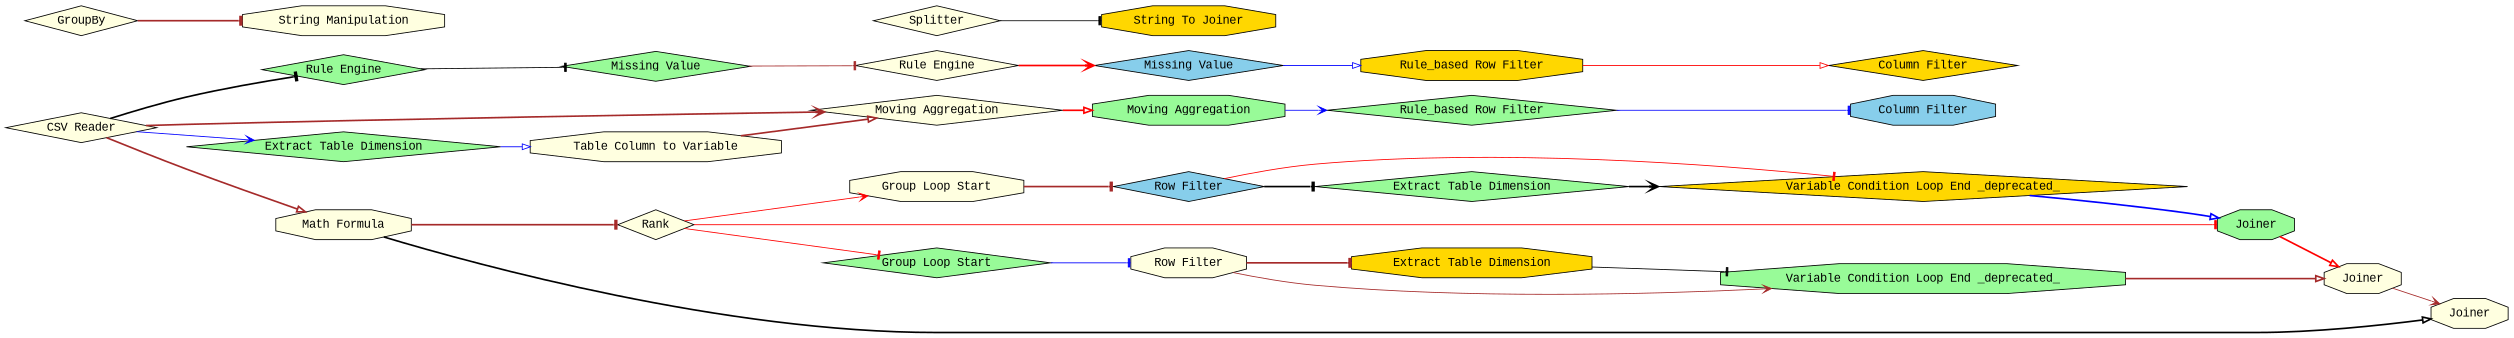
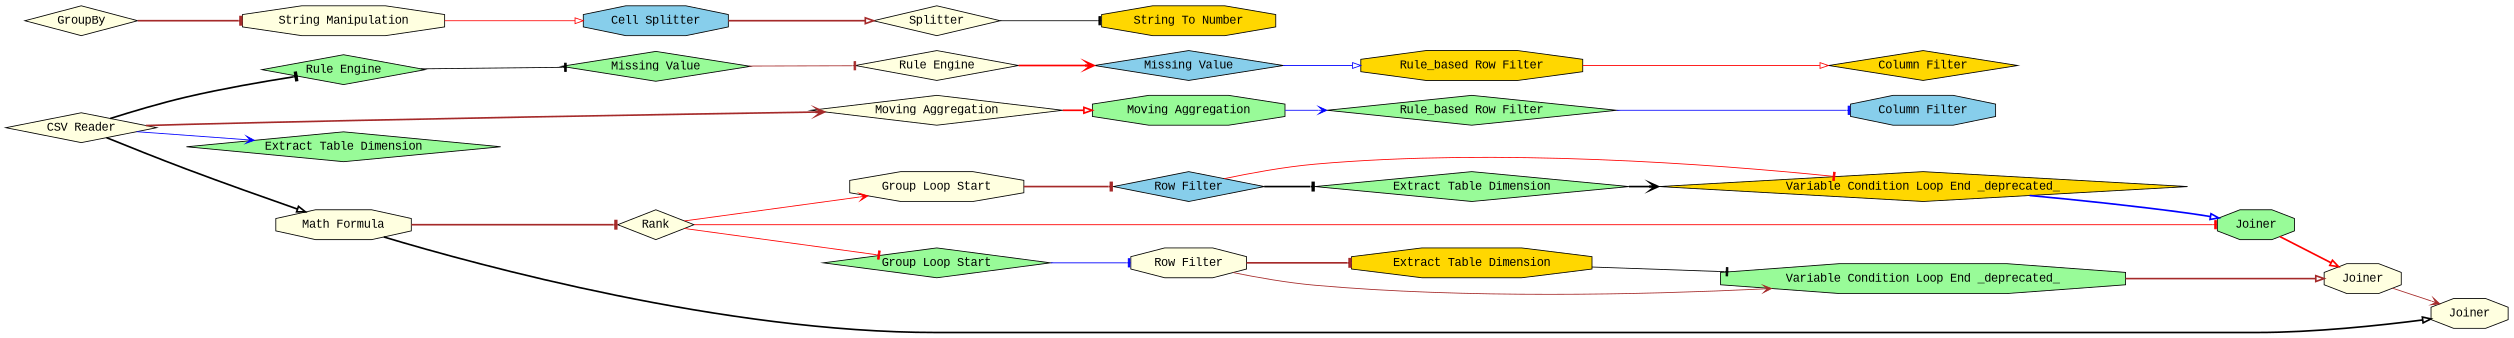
node "Cell Splitter": added
node "String To Joiner": label "String To Joiner" -> "String To Number"
node "Table Column to Variable": removed
edge "CSV Reader" -> "Math Formula": color brown -> black
